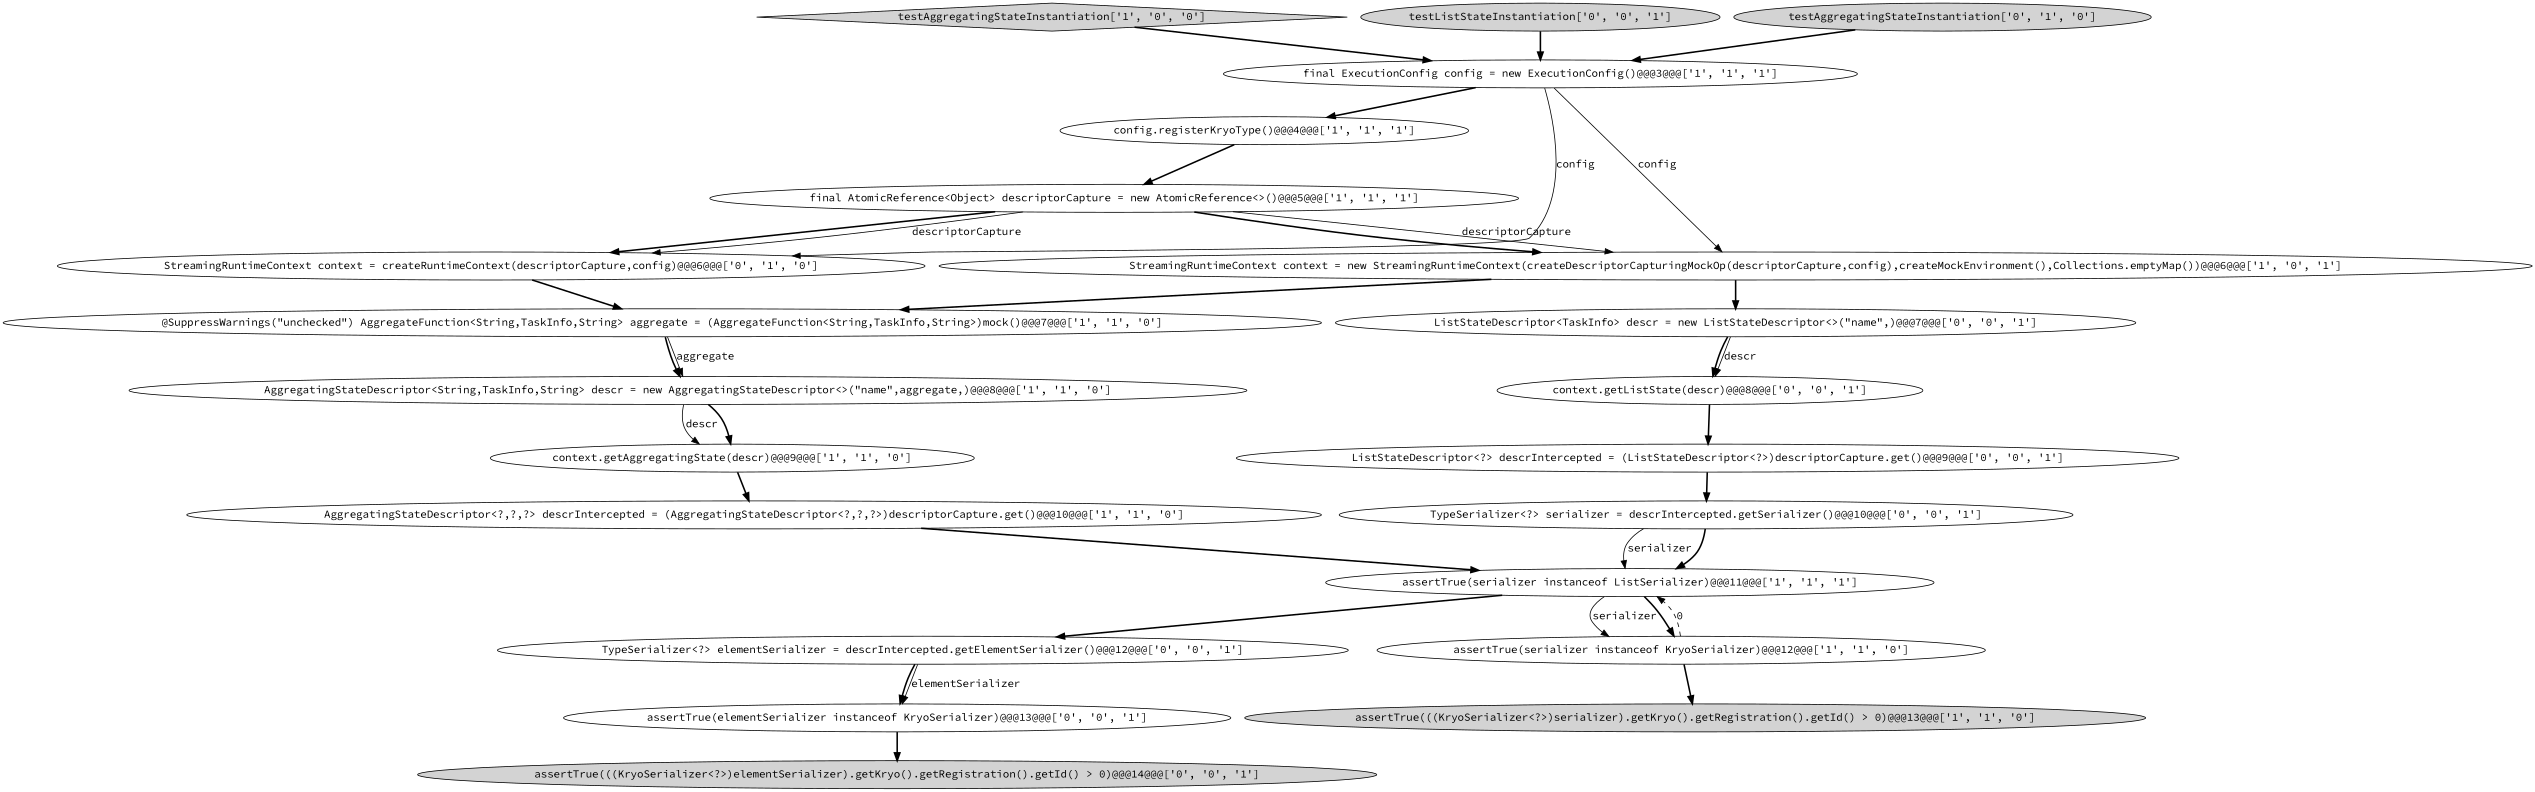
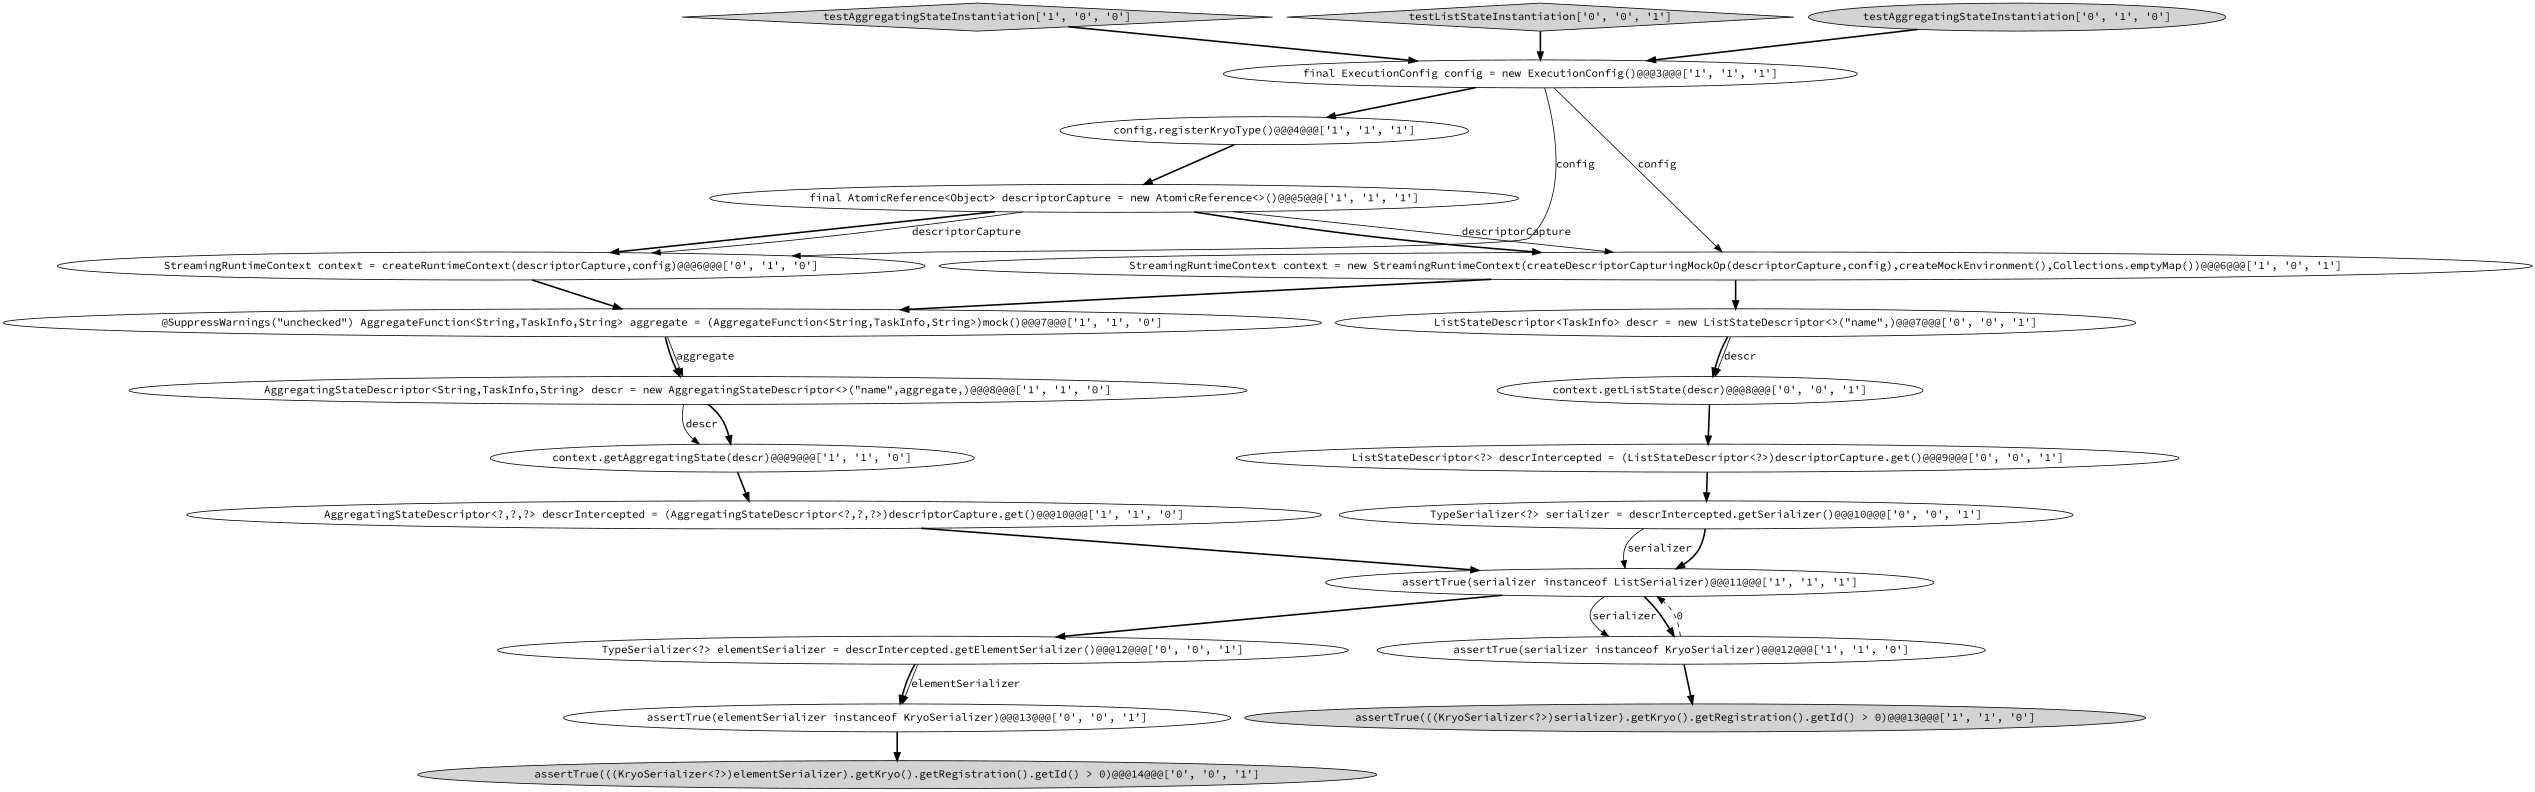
node "testListStateInstantiation['0', '0', '1']": shape ellipse -> diamond
